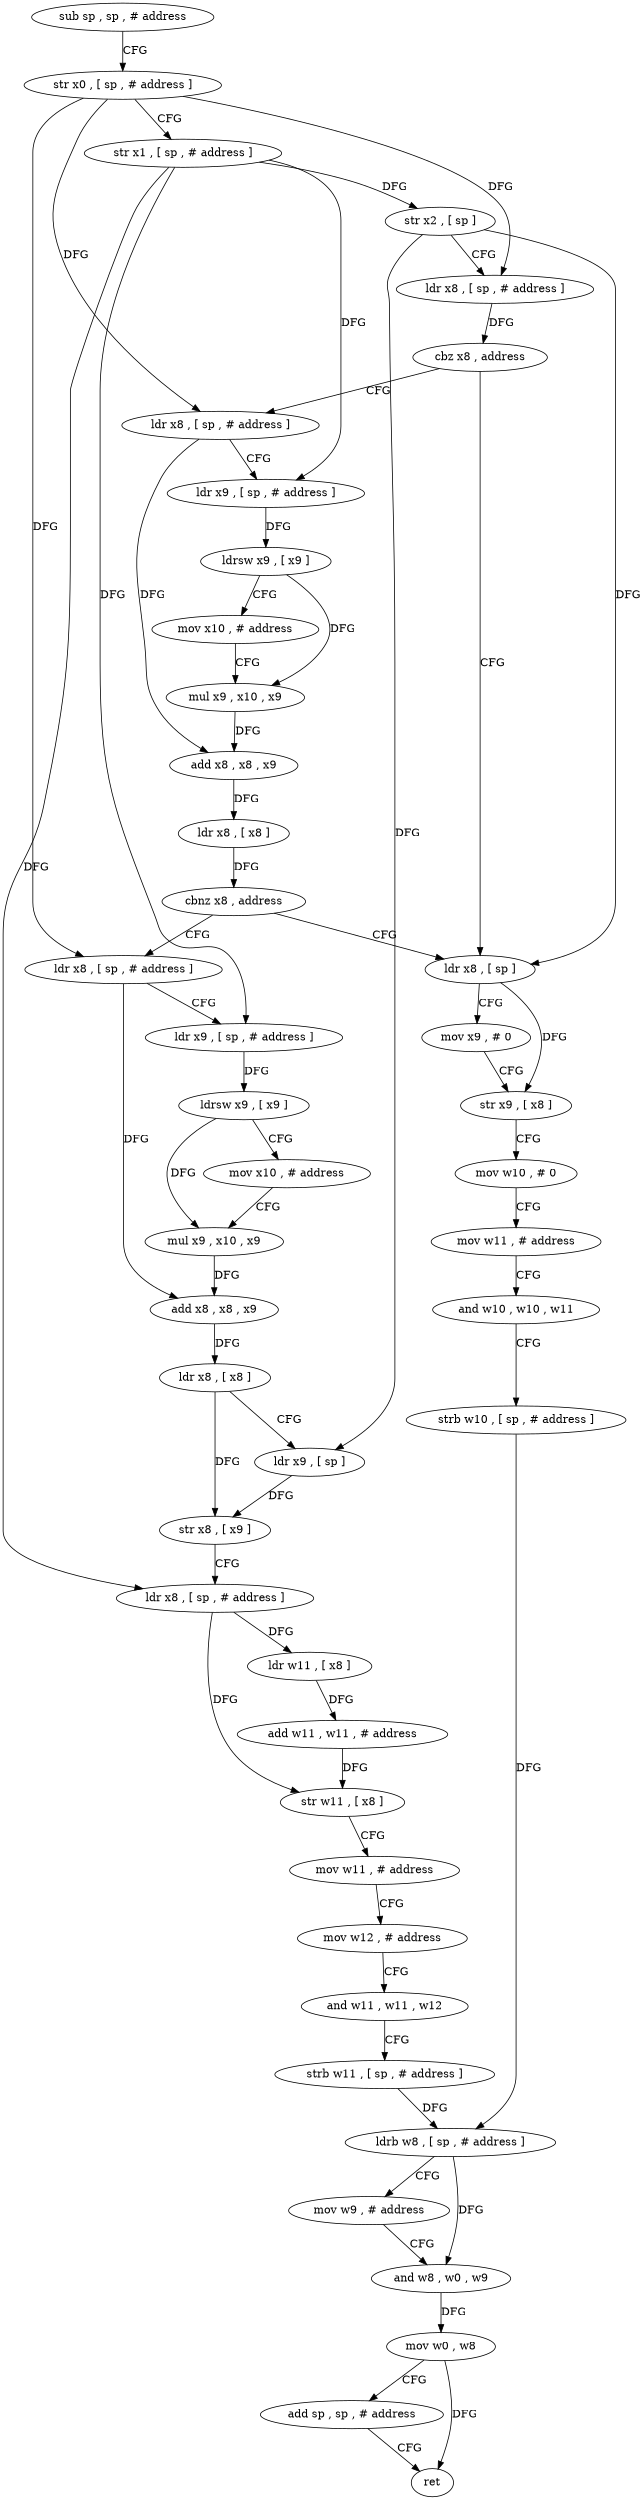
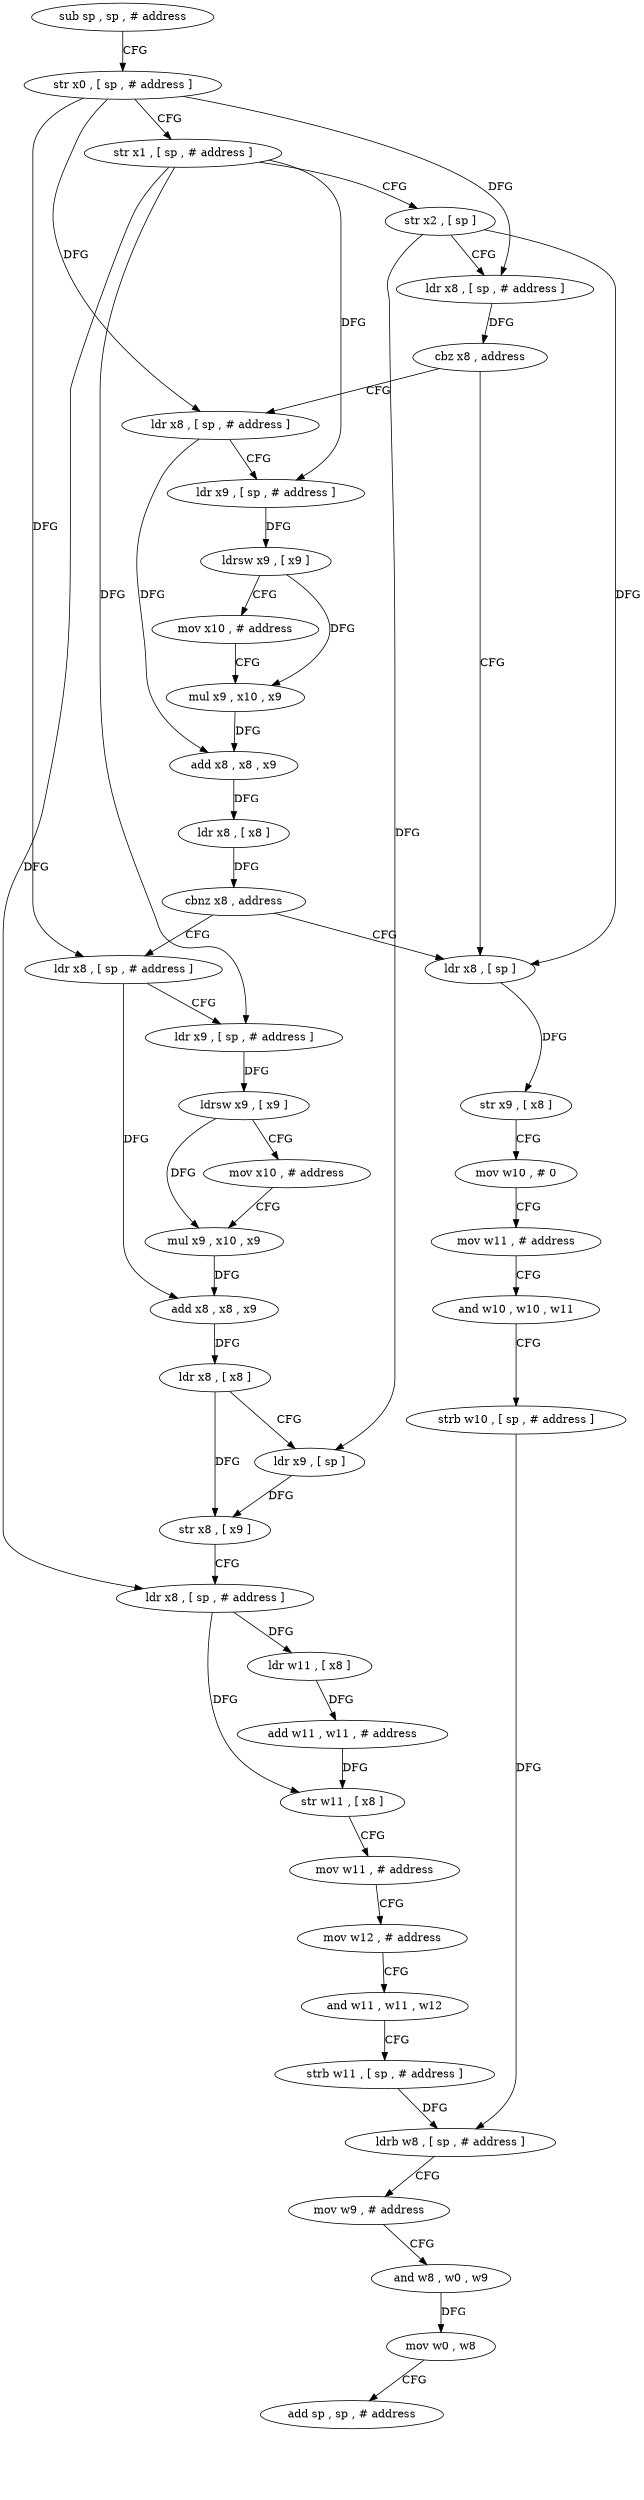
edge "str x1 , [ sp , # address ]" -> "str x2 , [ sp ]": label "DFG" -> "CFG"
node "mov x9 , # 0": removed
edge "ldrb w8 , [ sp , # address ]" -> "and w8 , w0 , w9": removed, label "DFG"
node "ret": removed
